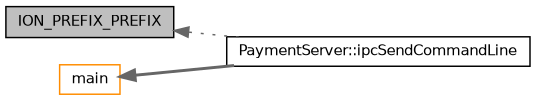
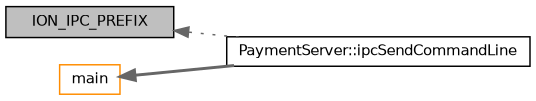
node "ION_PREFIX_PREFIX": label "ION_PREFIX_PREFIX" -> "ION_IPC_PREFIX"
